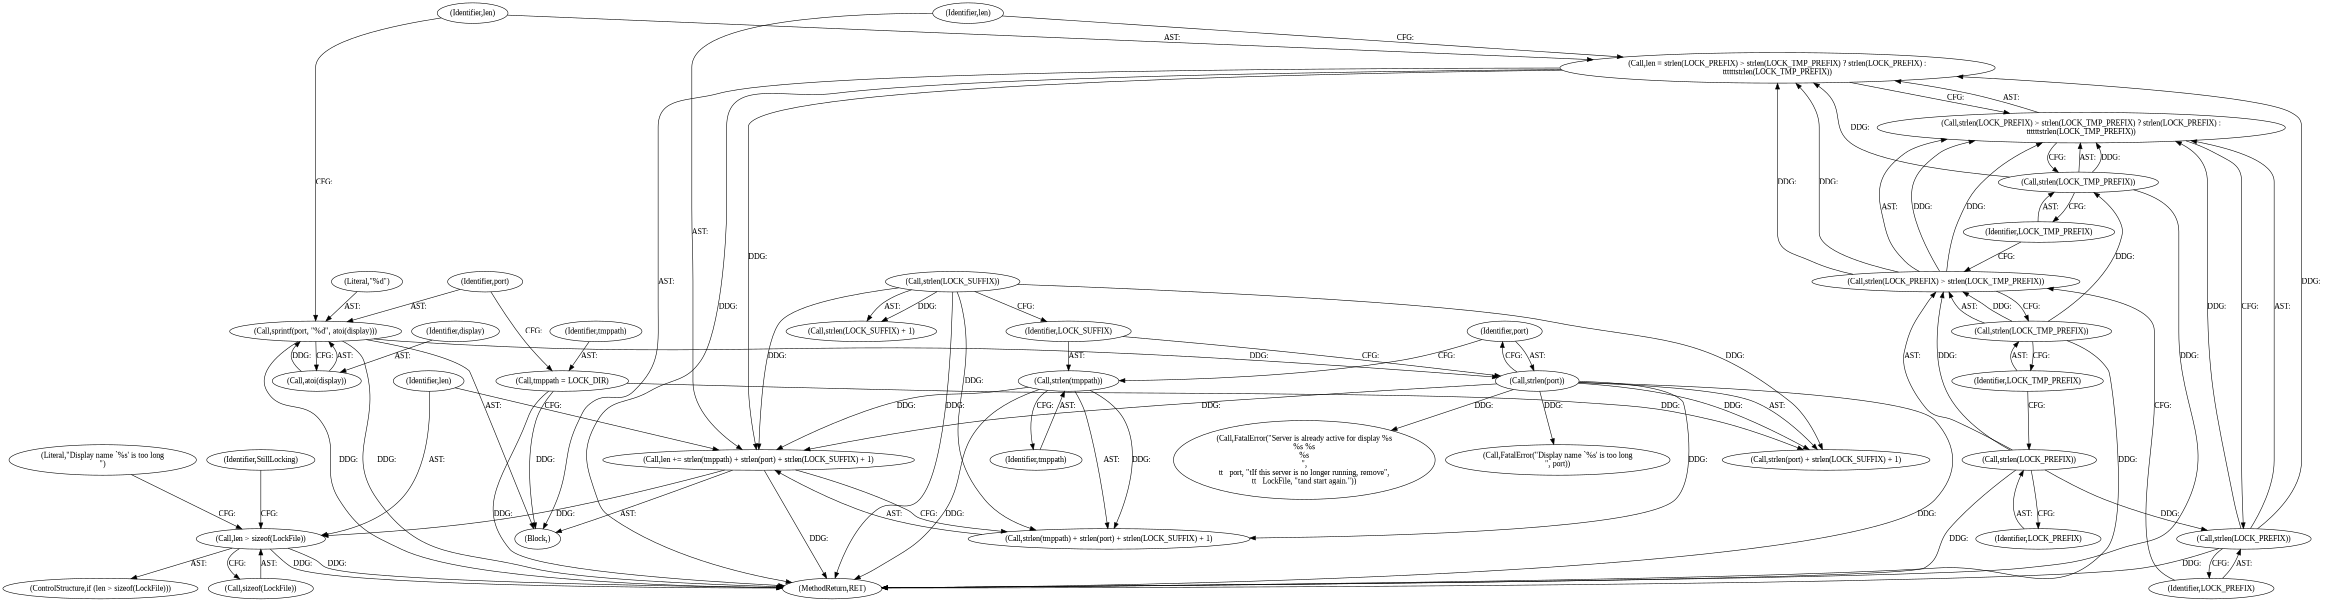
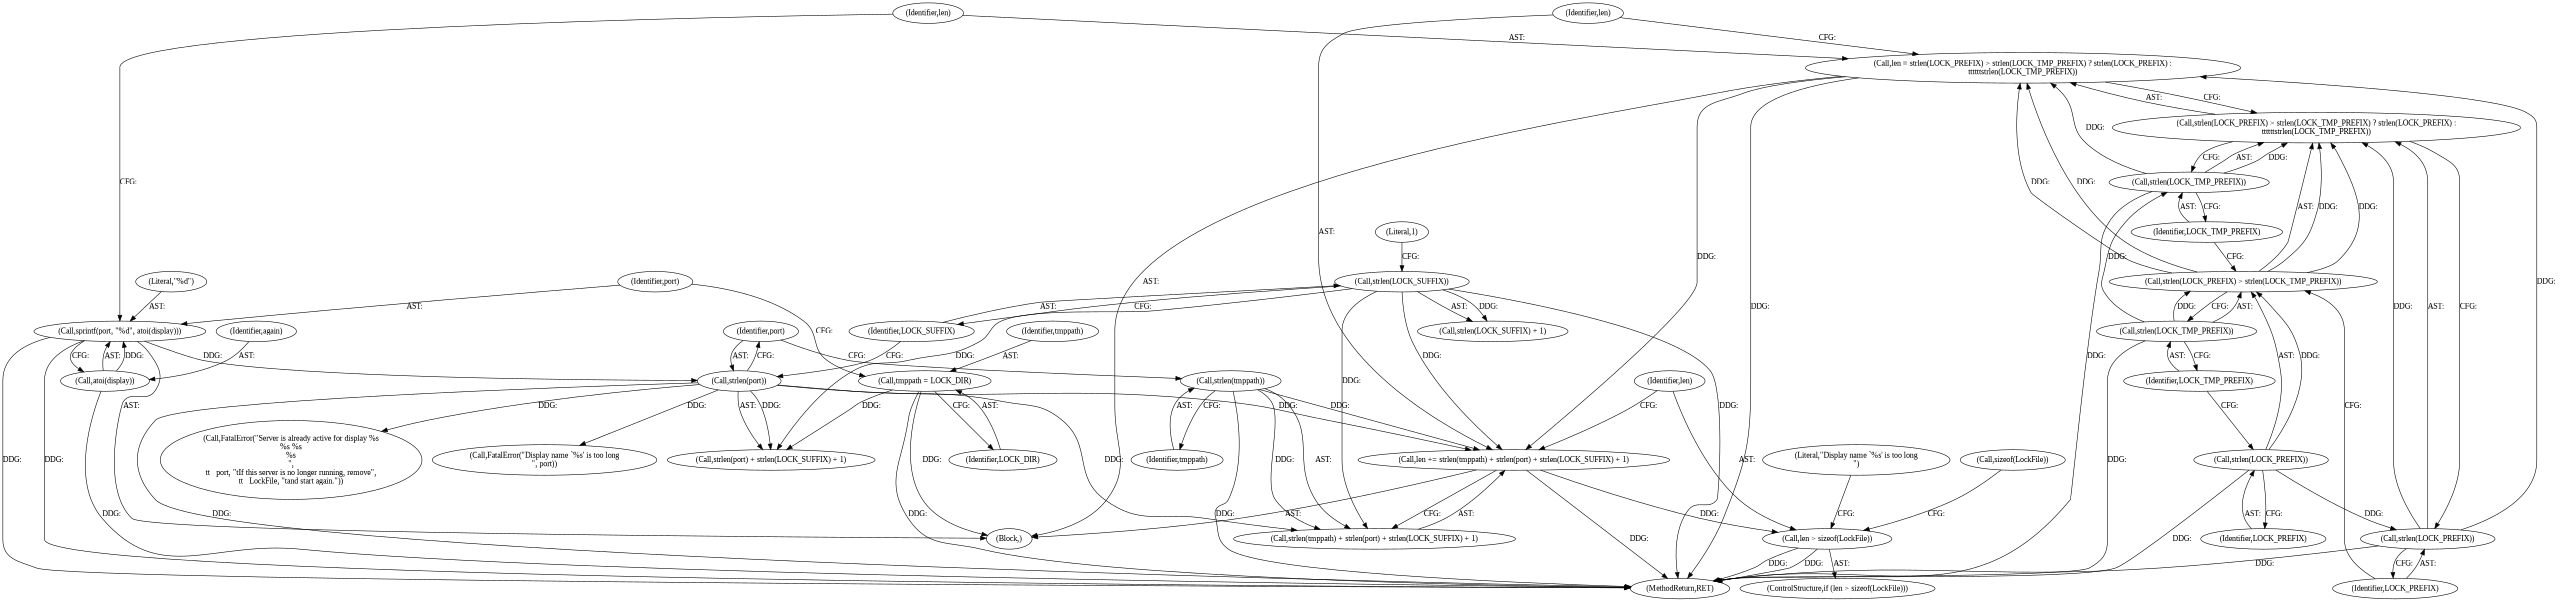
node "(Literal,1)": added
node "(Identifier,display)": label "(Identifier,display)" -> "(Identifier,again)"
edge "(Identifier,LOCK_SUFFIX)" -> "(Call,strlen(tmppath))": now "(Identifier,LOCK_SUFFIX)" -> "(Call,strlen(LOCK_SUFFIX))"
node "(Identifier,StillLocking)": removed
node "(Identifier,LOCK_DIR)": added
edge "(Call,len > sizeof(LockFile))" -> "(Call,sizeof(LockFile))": removed, label "CFG:"
edge "(Call,sizeof(LockFile))" -> "(Call,len > sizeof(LockFile))": label "AST: " -> "CFG: "
edge "(Call,atoi(display))" -> "(MethodReturn,RET)": added, label "DDG:"
